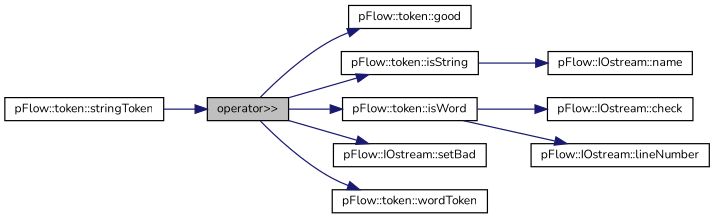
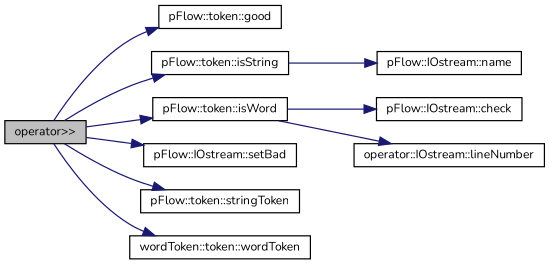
edge "pFlow::token::stringToken" -> "operator>>": reversed
node "pFlow::IOstream::lineNumber": label "pFlow::IOstream::lineNumber" -> "operator::IOstream::lineNumber"
node "pFlow::token::wordToken": label "pFlow::token::wordToken" -> "wordToken::token::wordToken"
